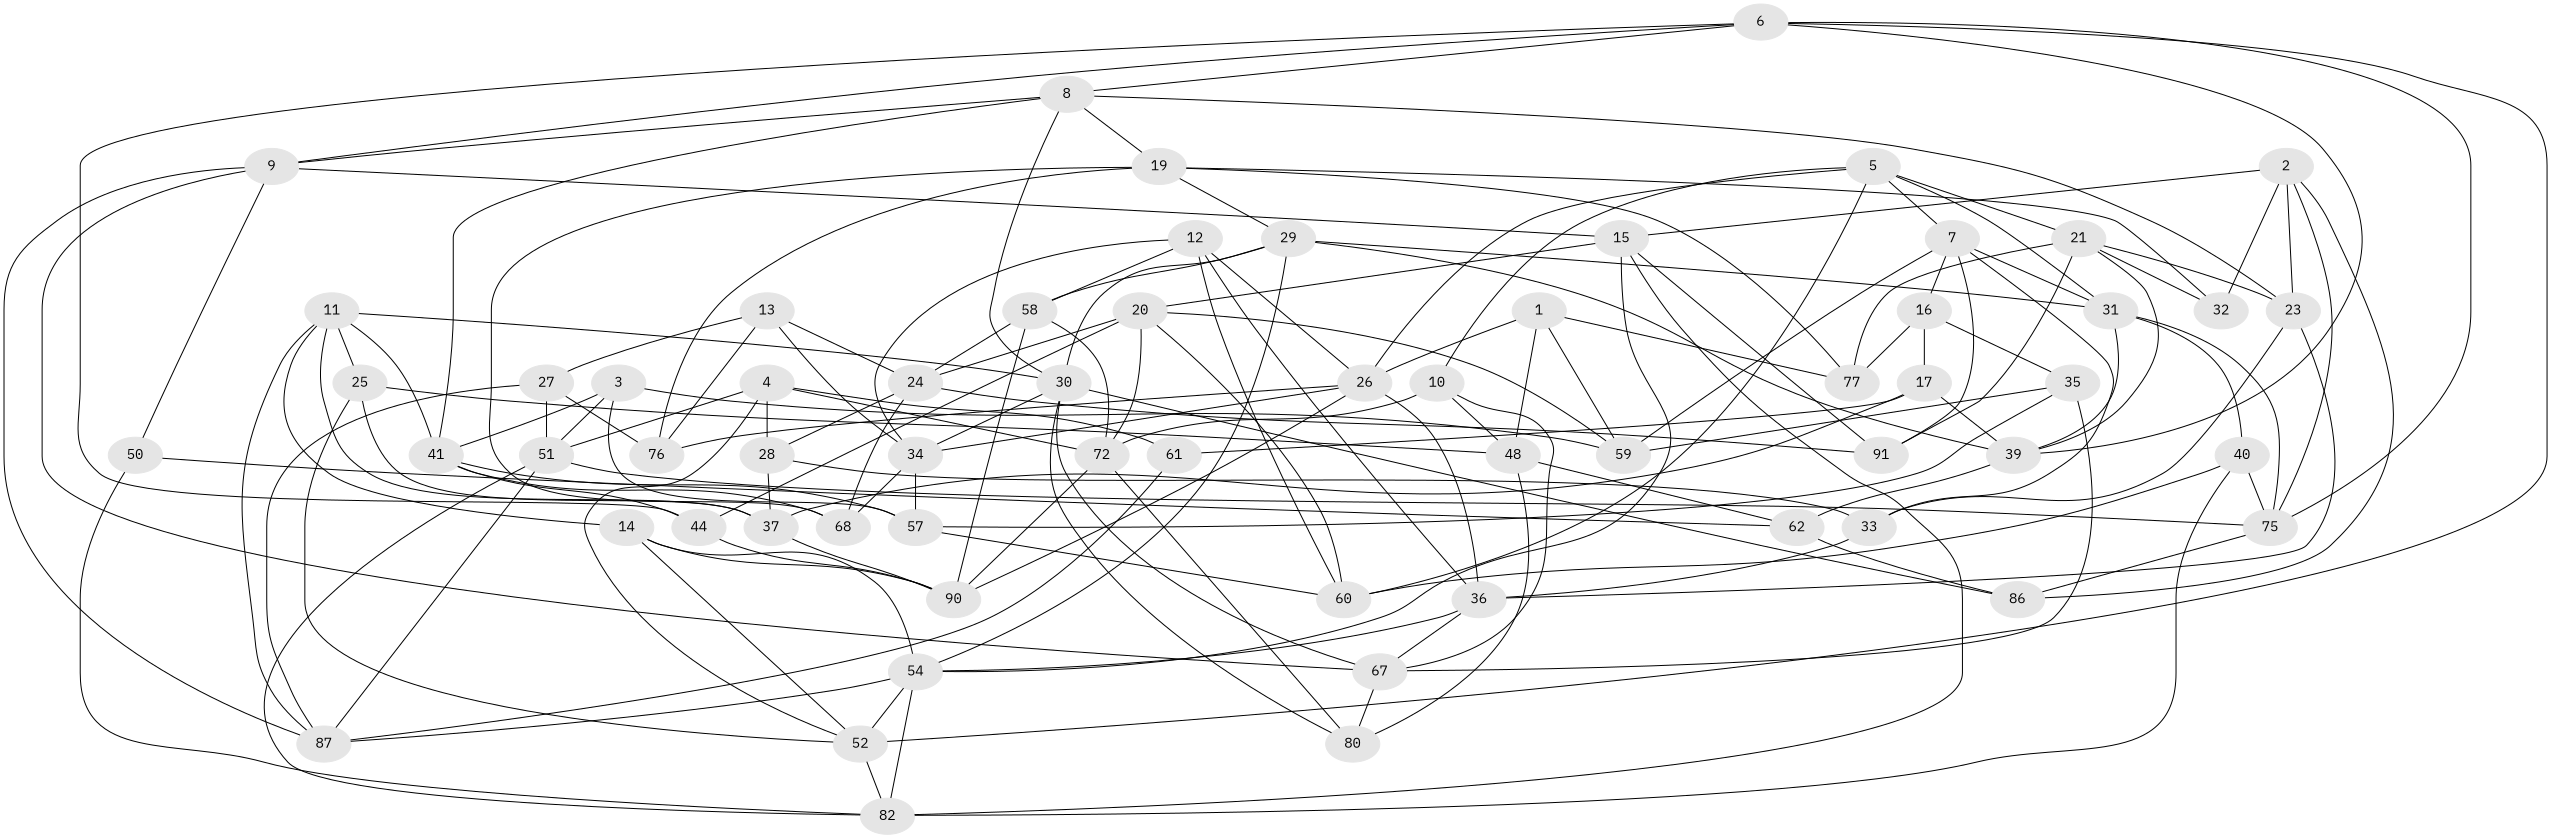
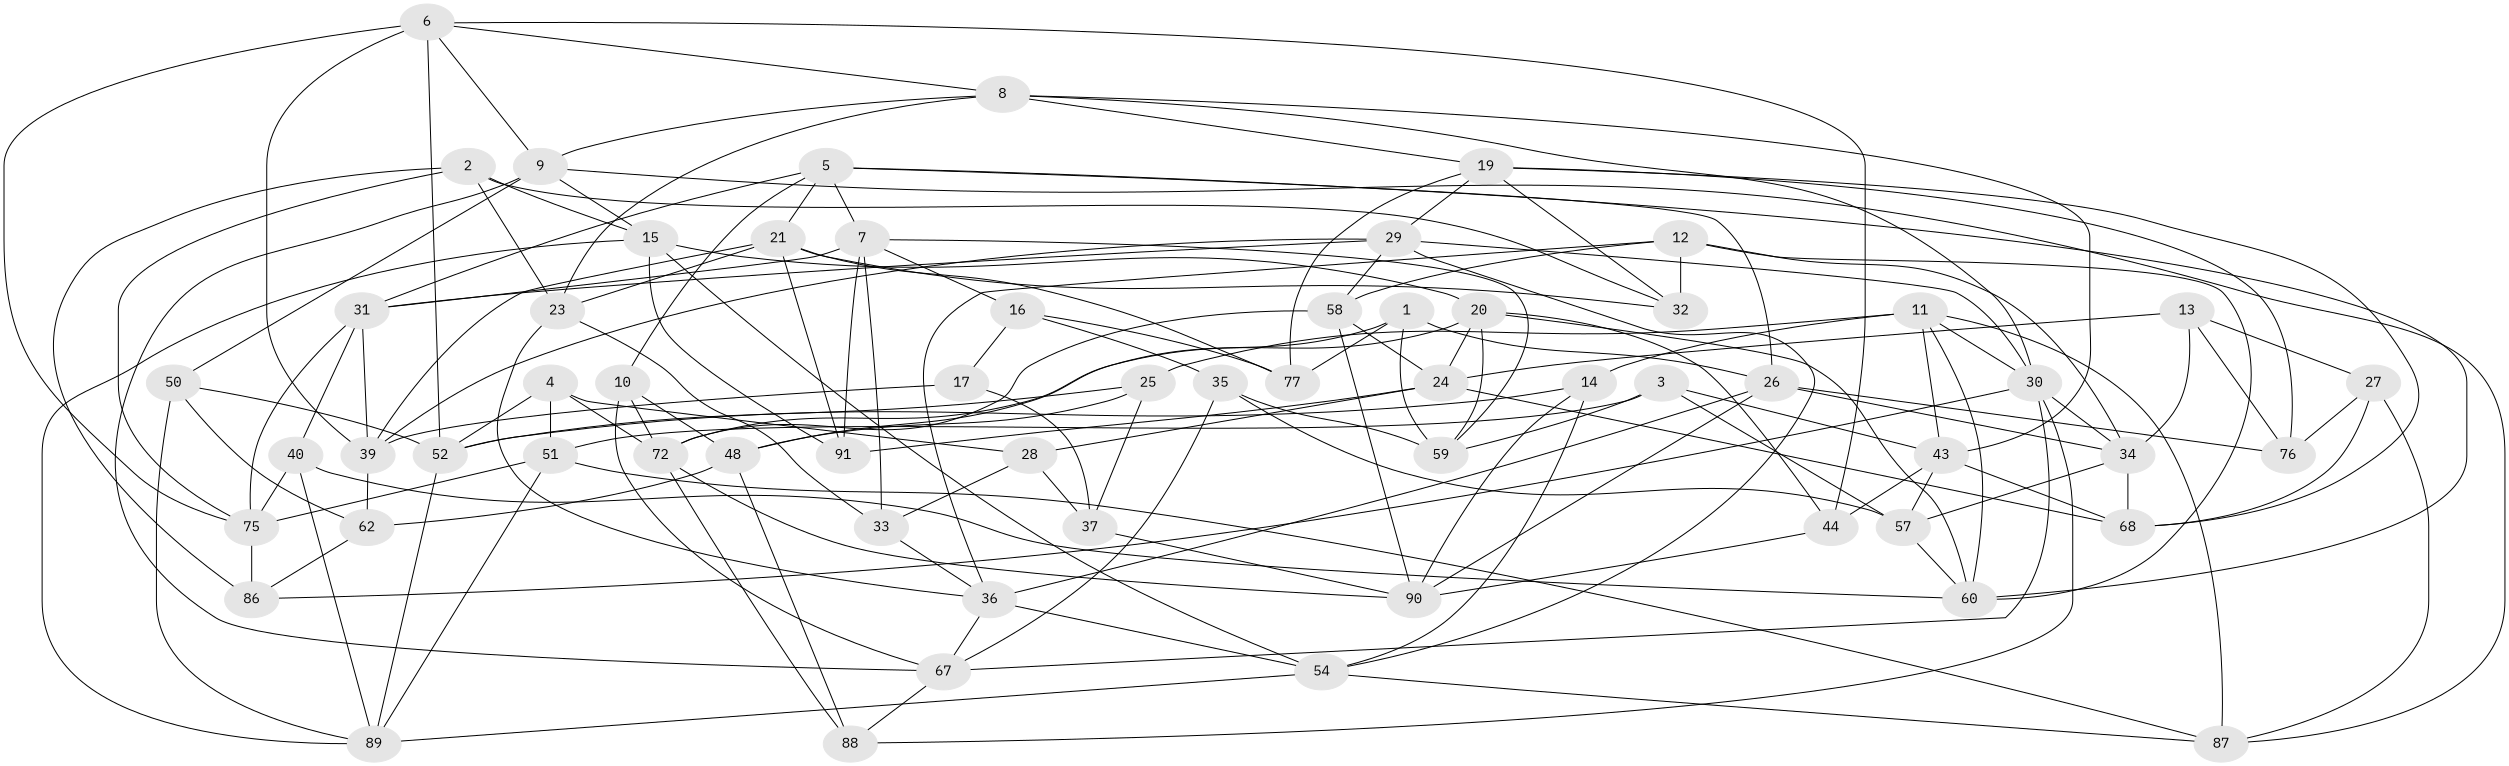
edge "12" -- "26": now "12" -- "32"
edge "27" -- "51": now "27" -- "68"
node "41": label "41" -> "43"
node "61": removed
edge "11" -- "37": now "11" -- "60"
edge "54" -- "52": now "50" -- "52"
node "80": label "80" -> "88"
node "82": label "82" -> "89"
